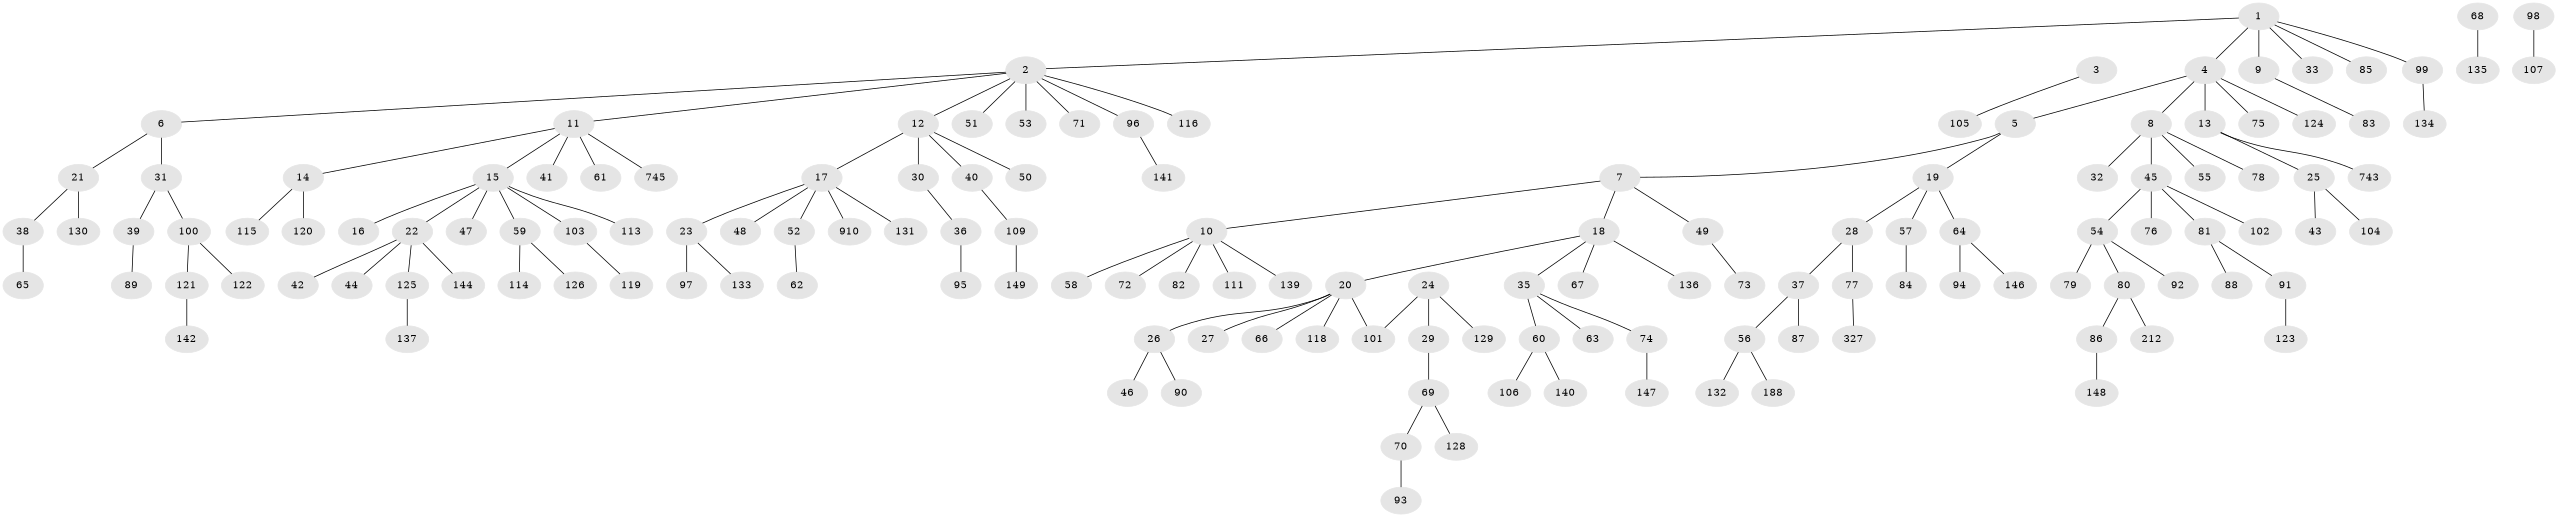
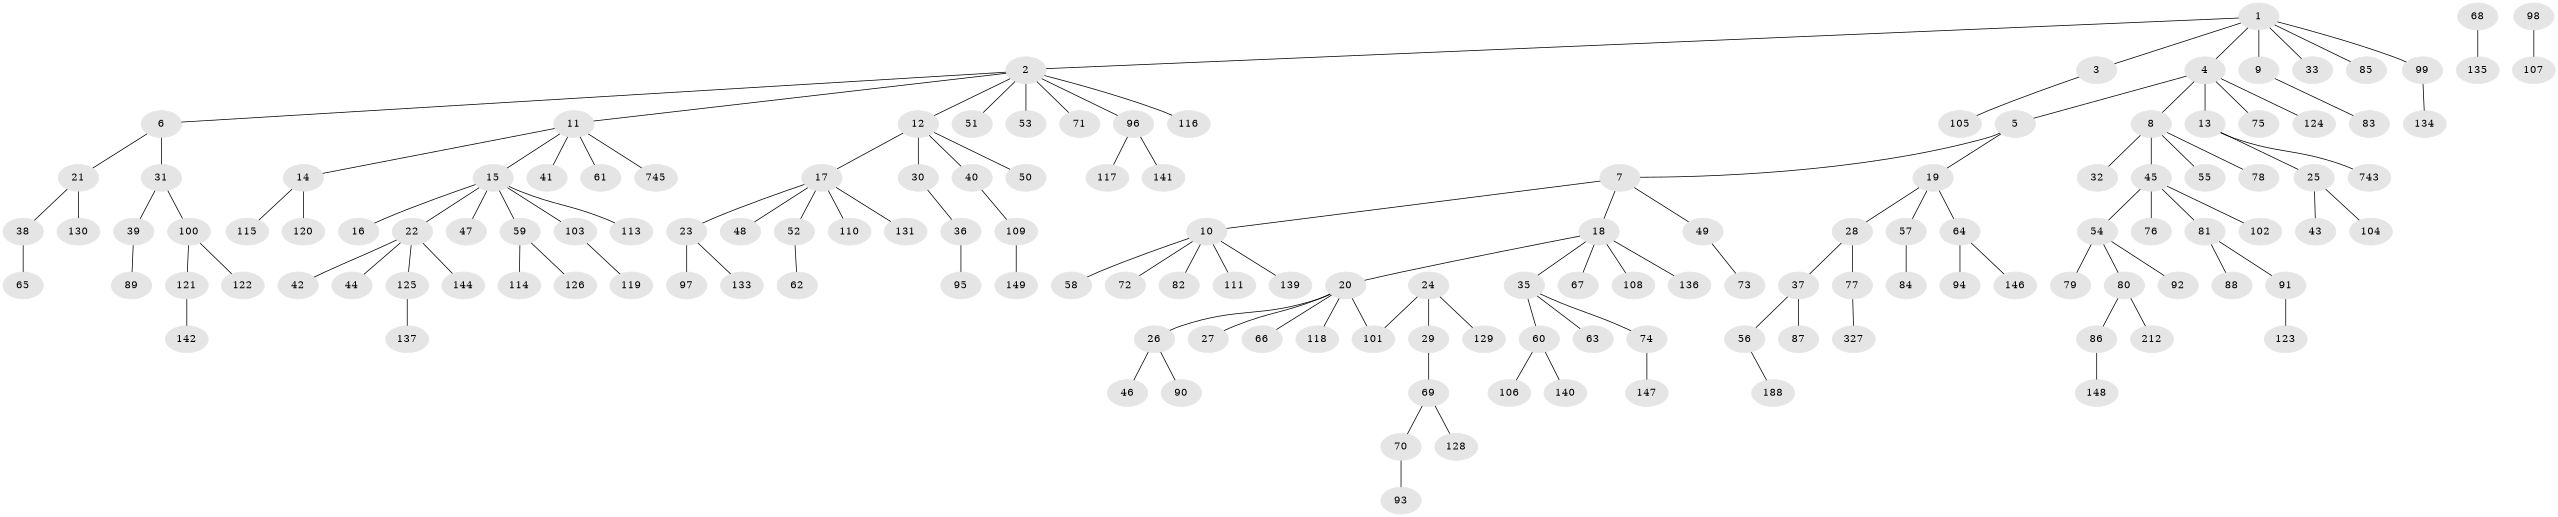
edge "1" -- "3": added
node "117": added
node "910": label "910" -> "110"
node "108": added
node "132": removed
